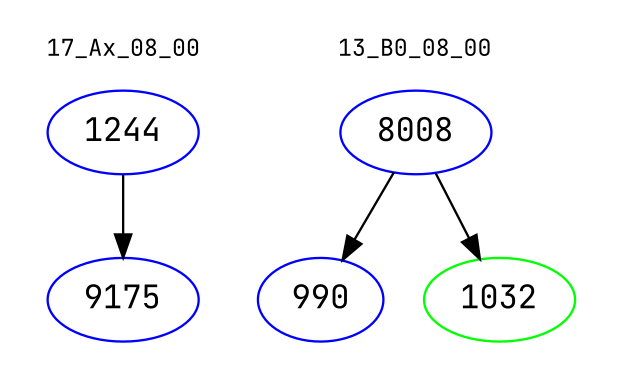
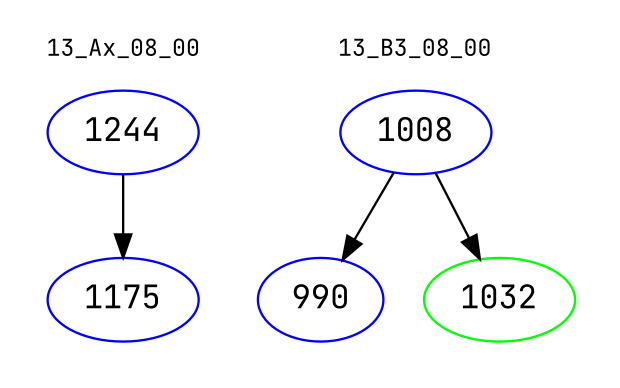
cluster "17_Ax_08_00": label "17_Ax_08_00" -> "13_Ax_08_00"
cluster "13_B0_08_00": label "13_B0_08_00" -> "13_B3_08_00"
node "8008": label "8008" -> "1008"
node "9175": label "9175" -> "1175"
